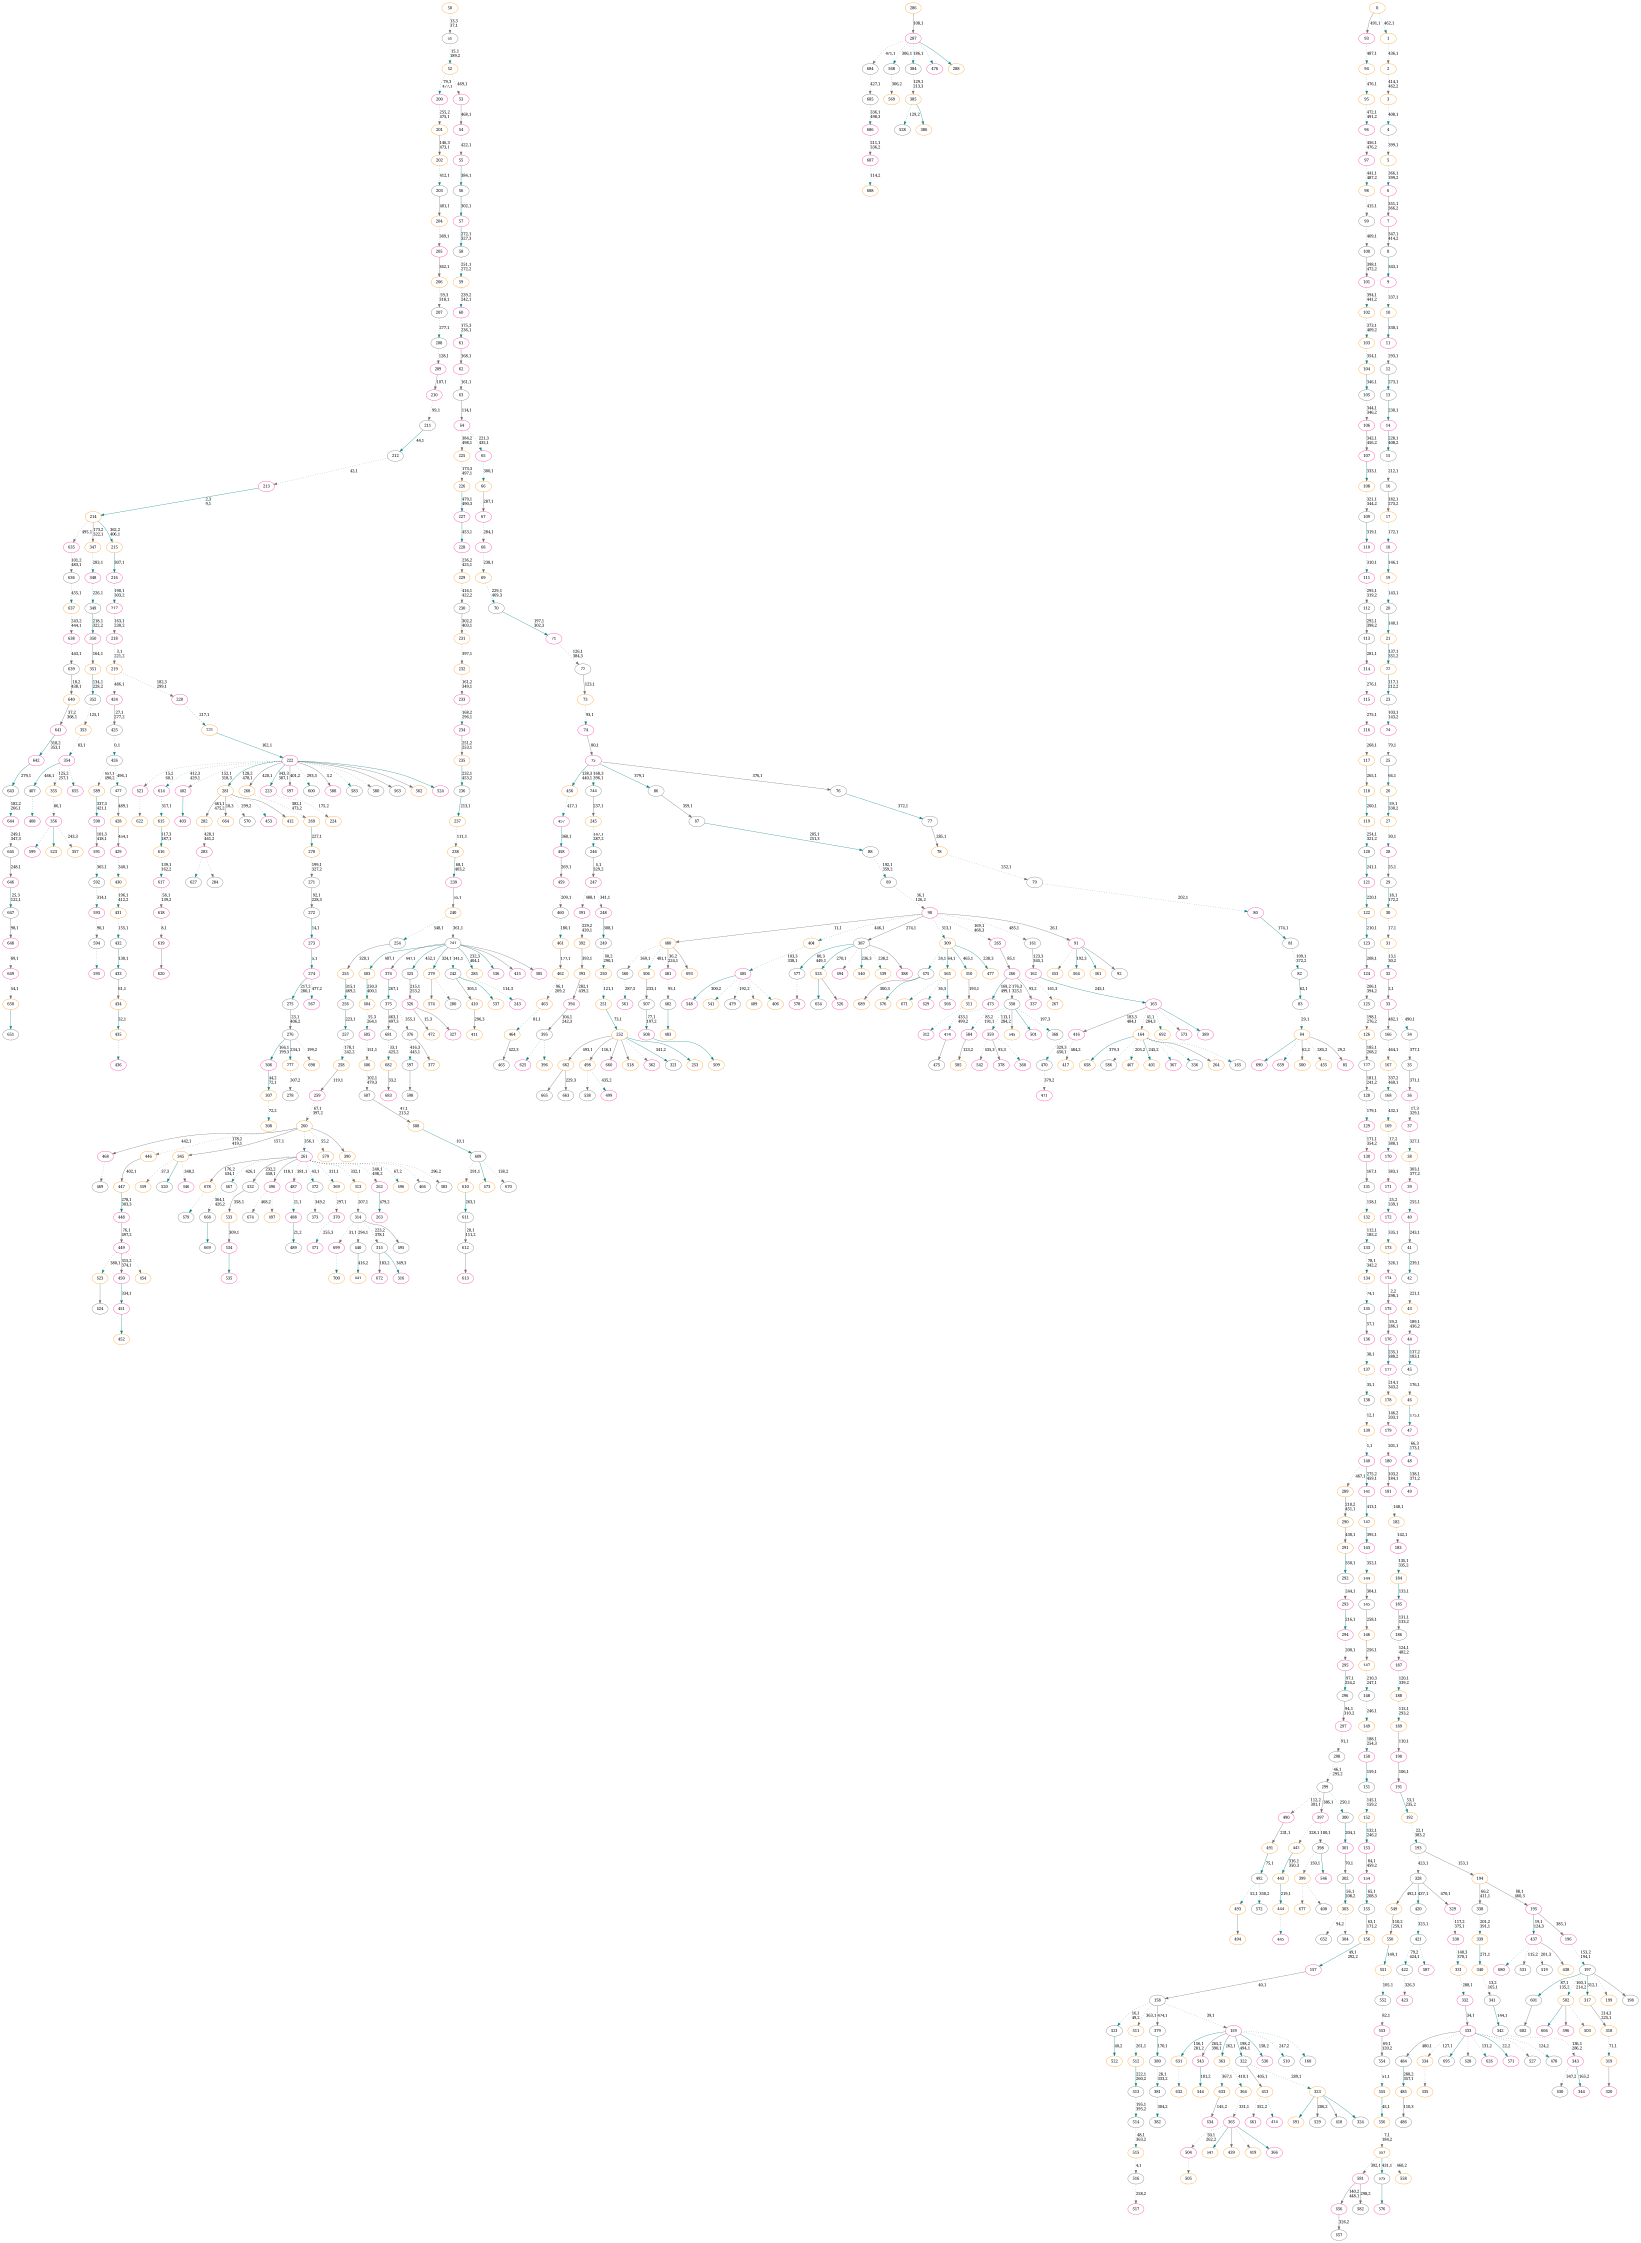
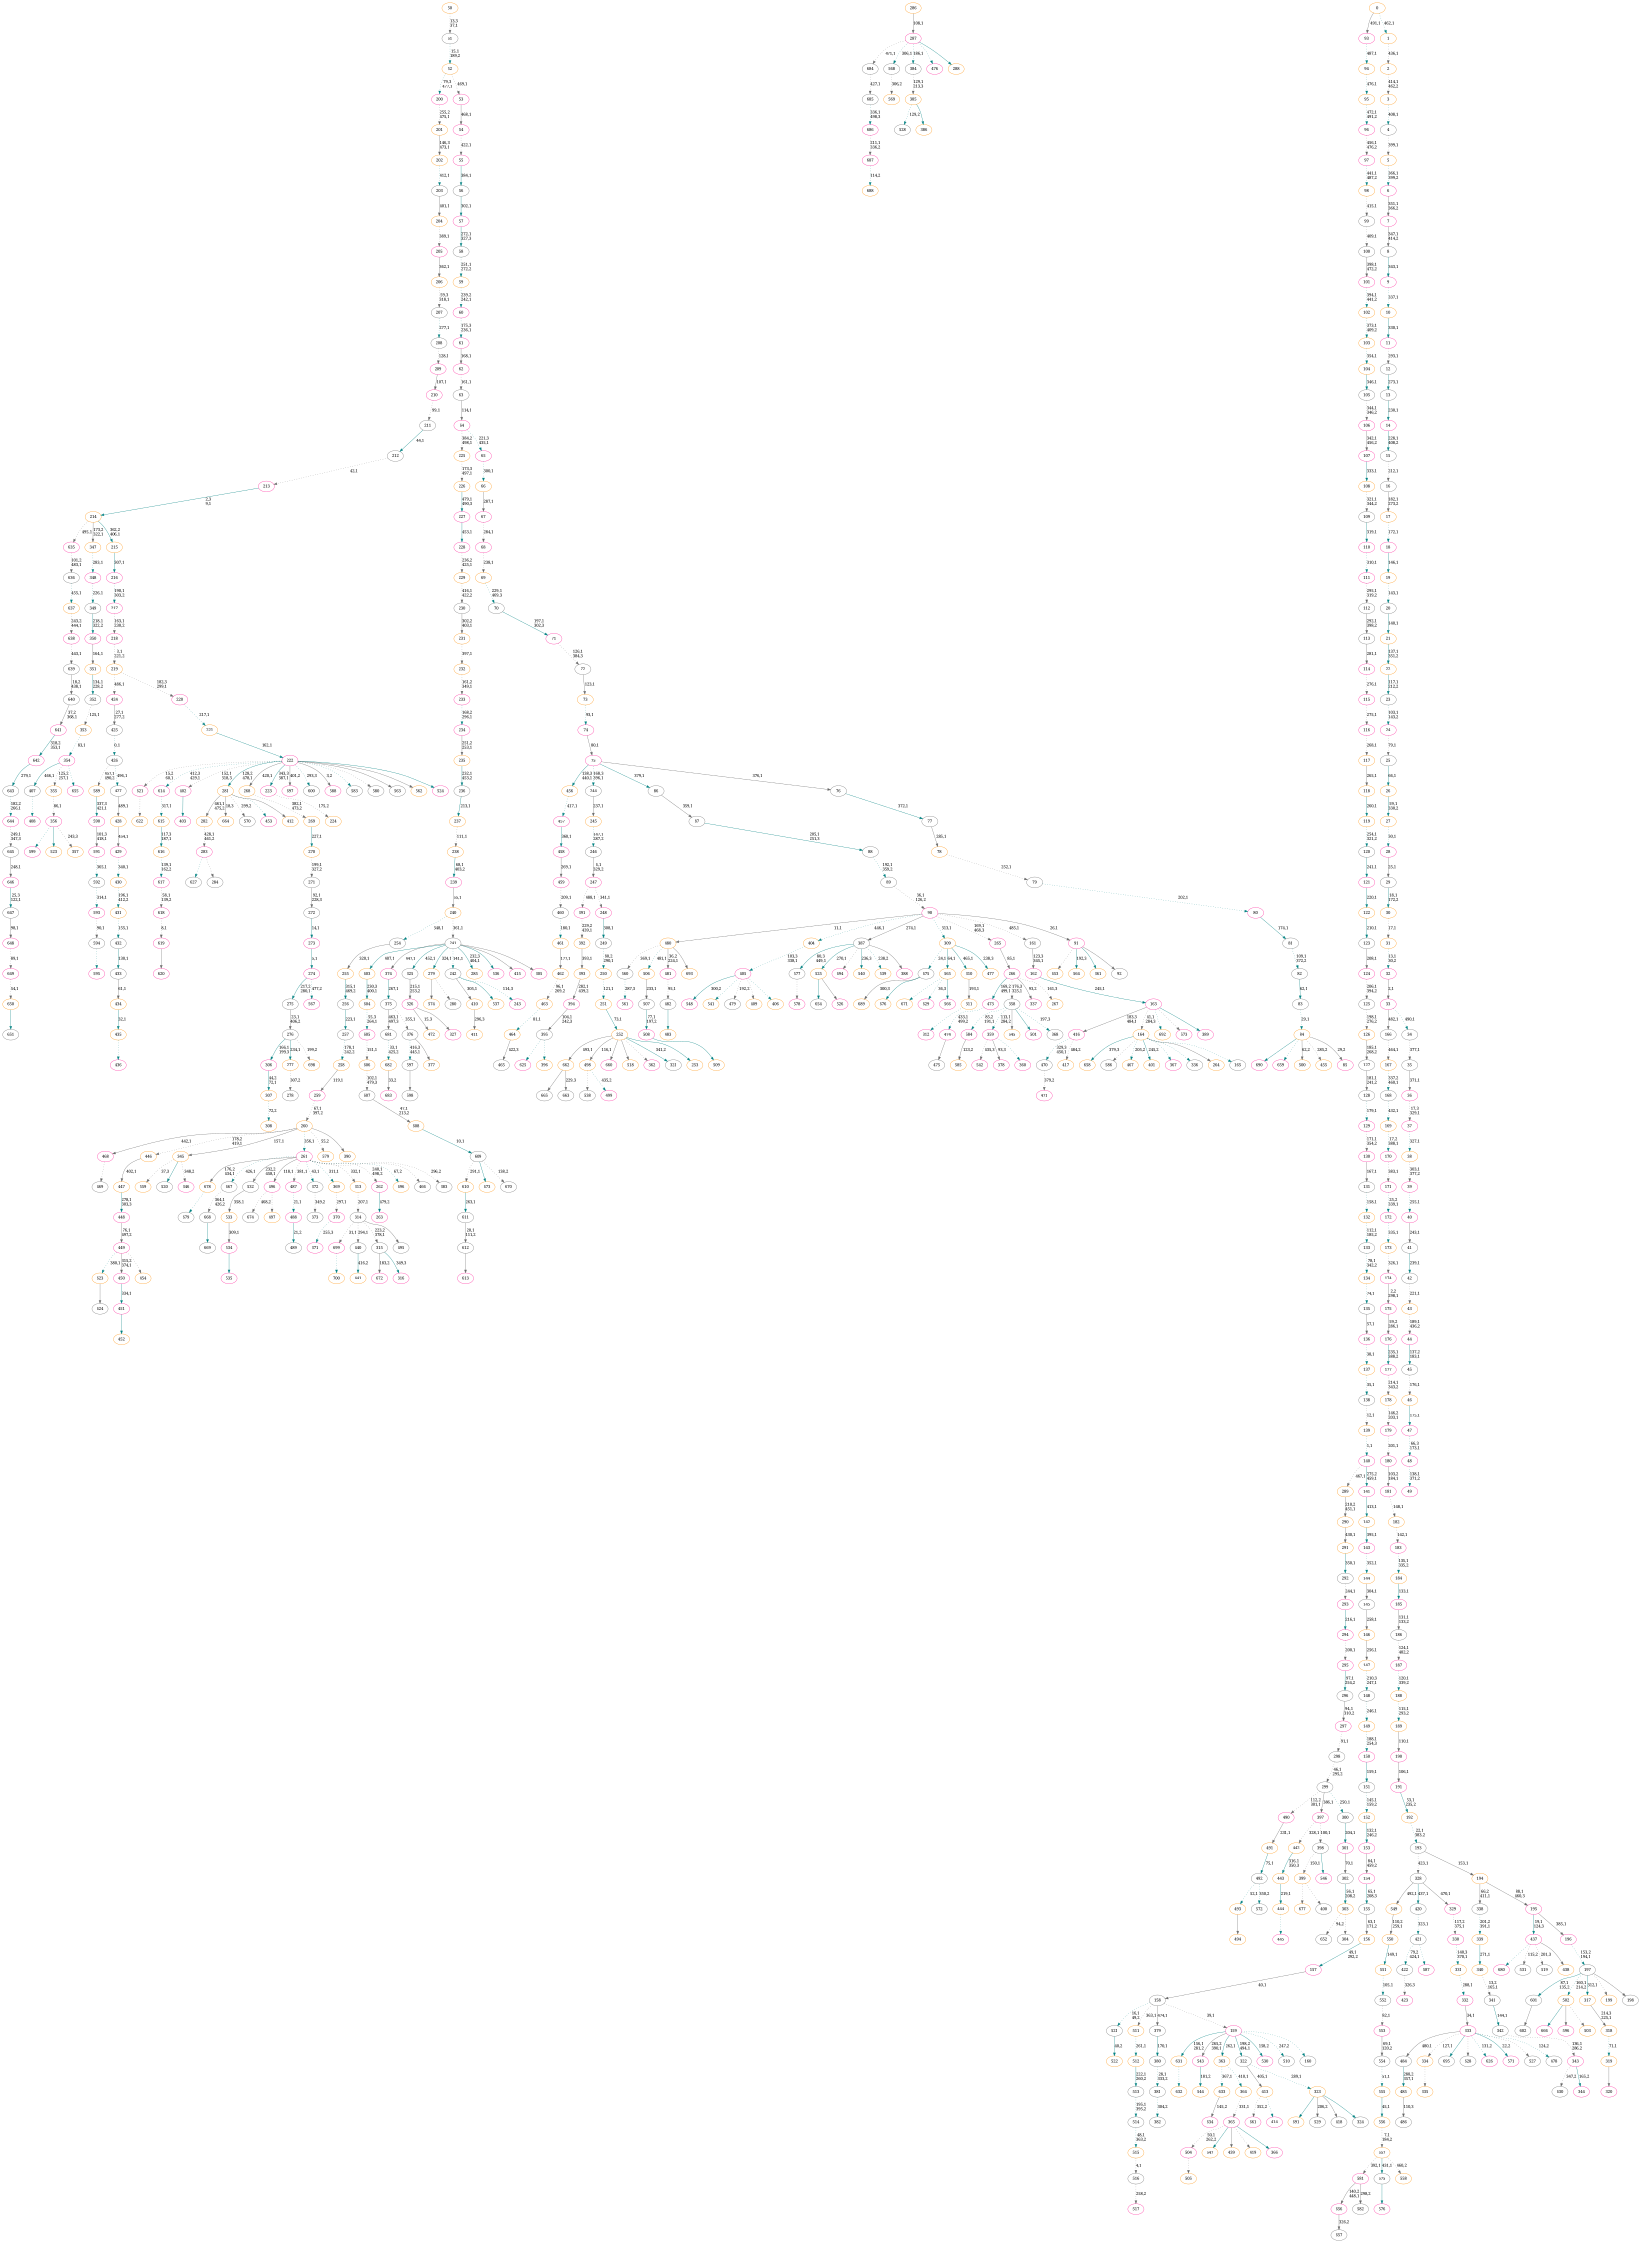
node "640": color darkorange -> gray40
